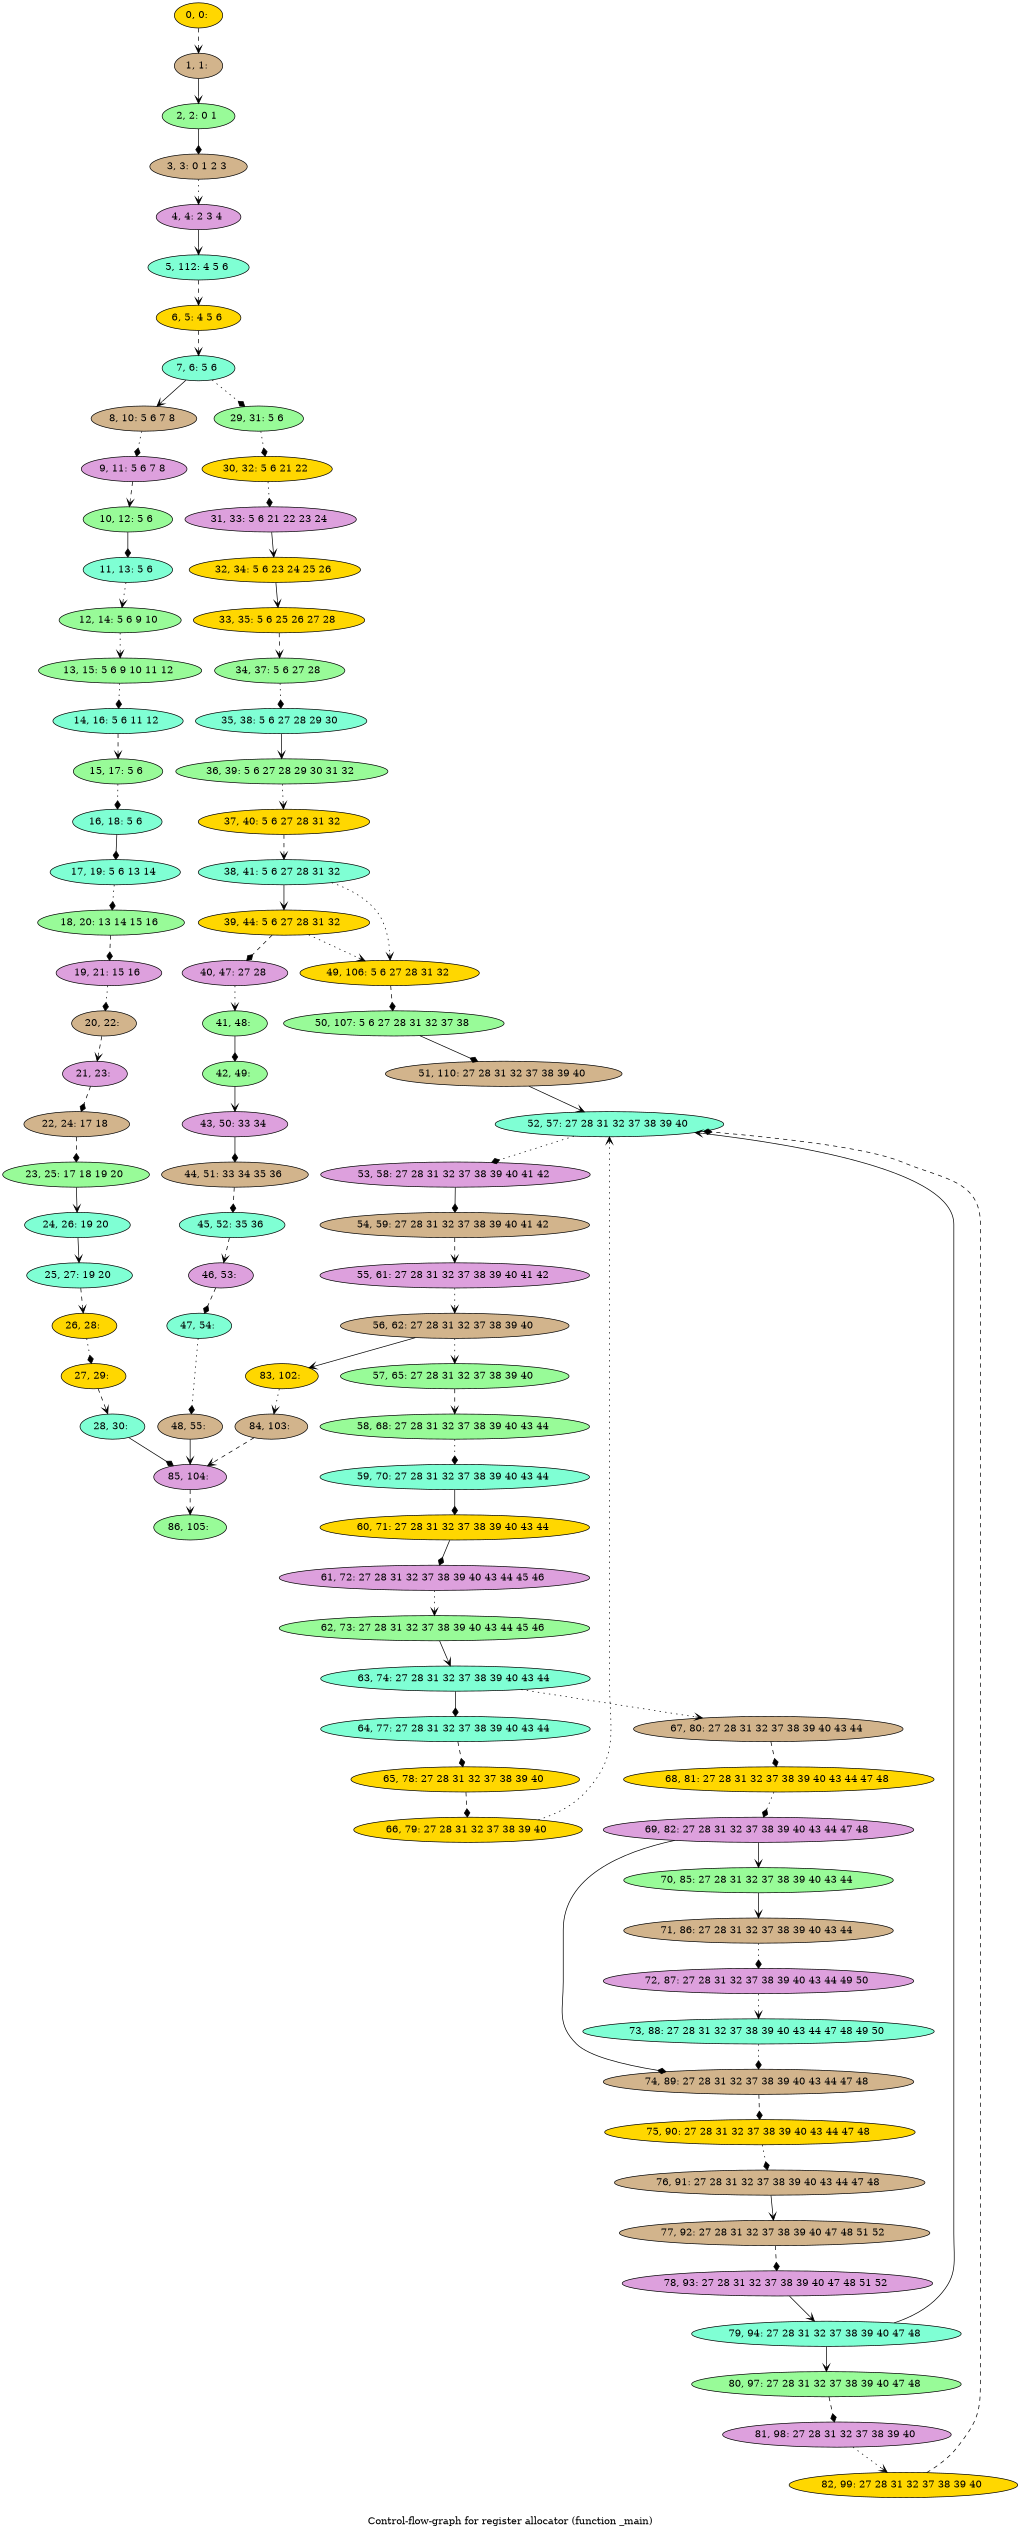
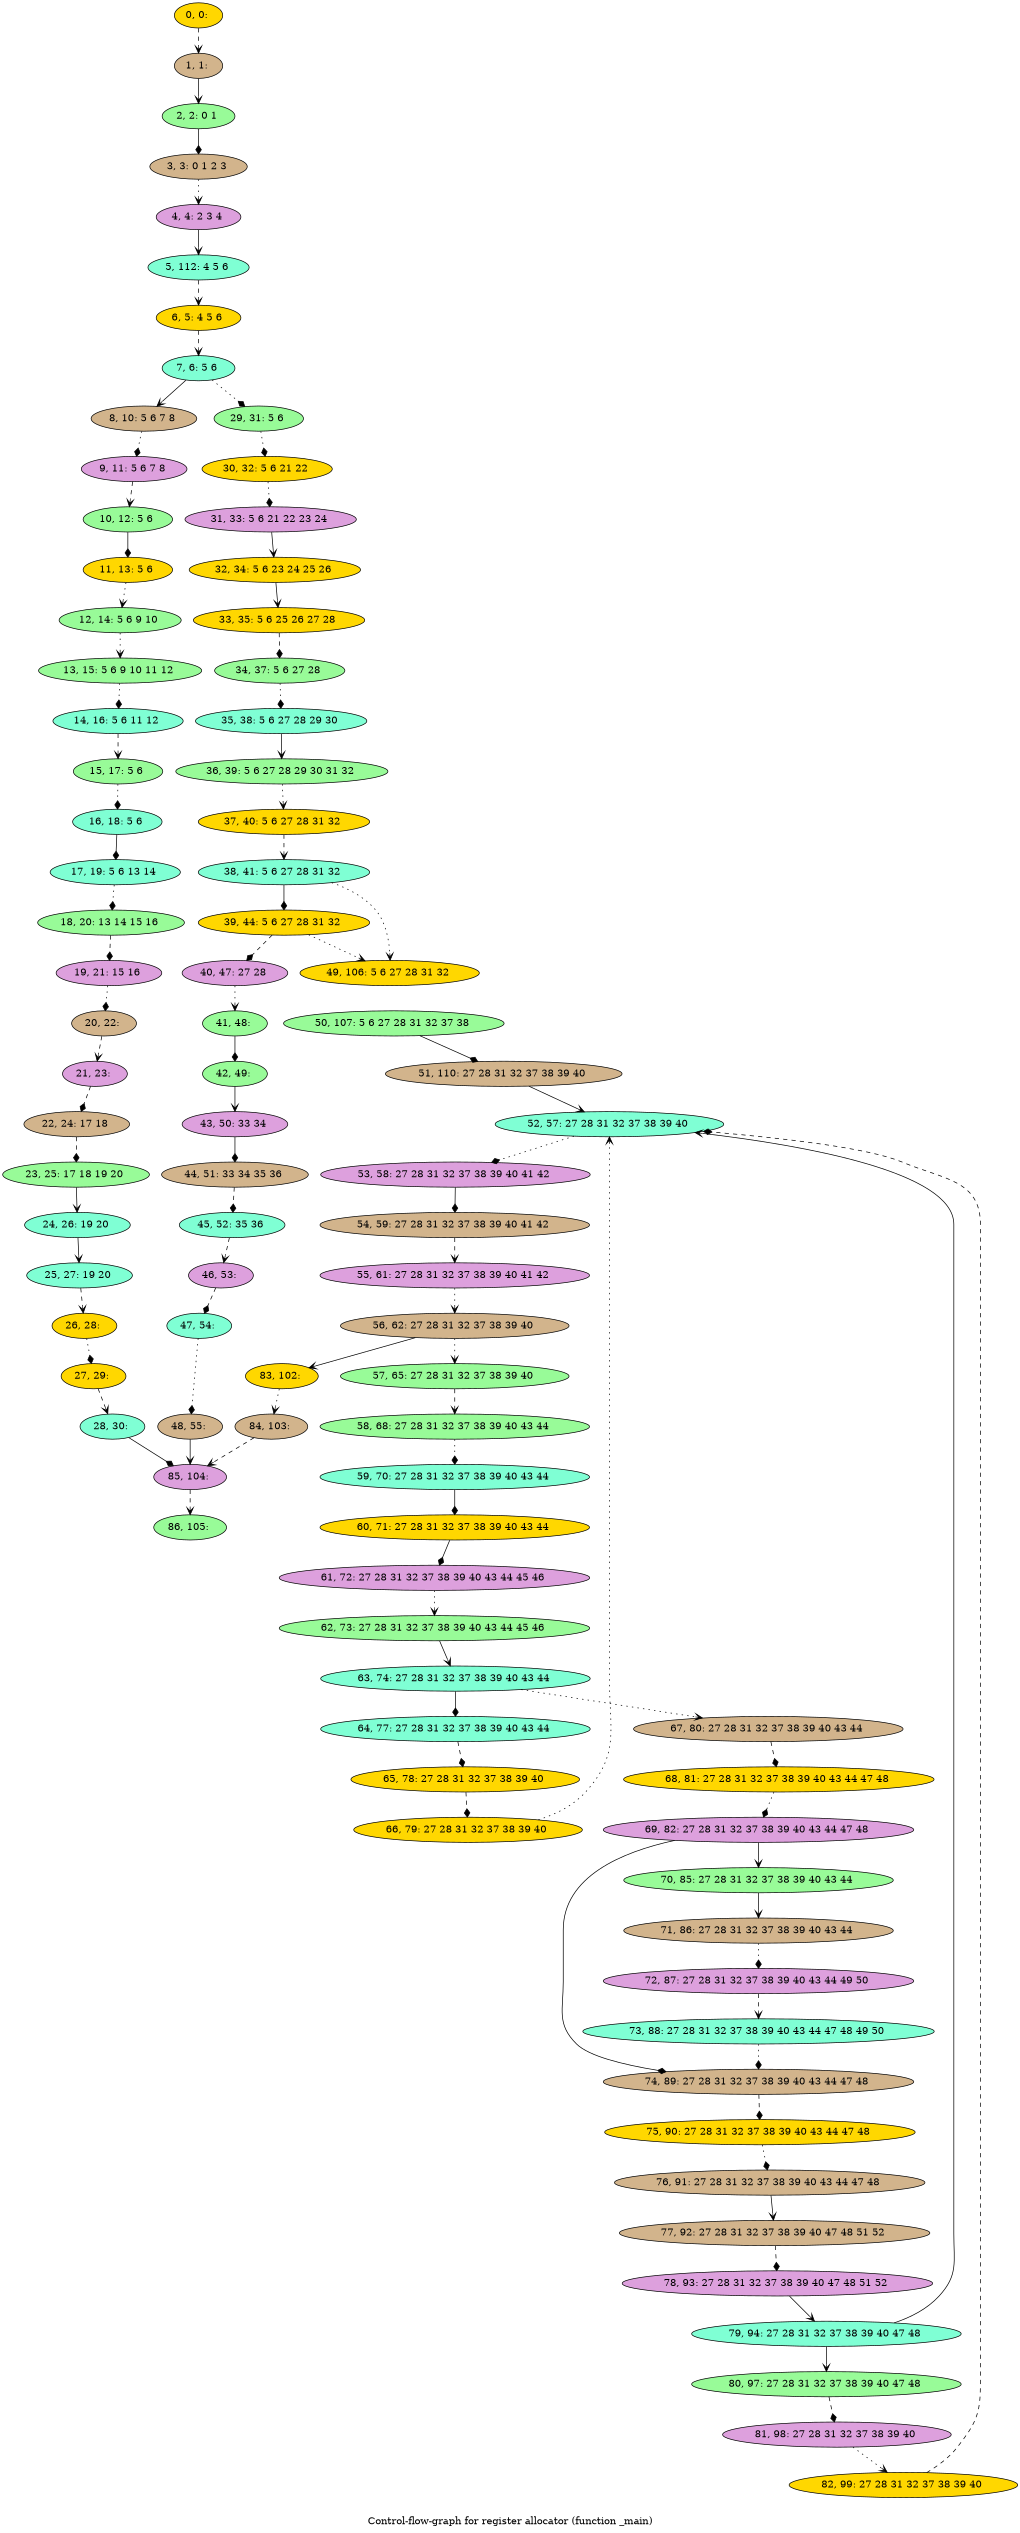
node "11, 13: 5 6": fillcolor aquamarine -> gold
edge "33, 35: 5 6 25 26 27 28" -> "34, 37: 5 6 27 28": arrowhead vee -> diamond
edge "38, 41: 5 6 27 28 31 32" -> "39, 44: 5 6 27 28 31 32": arrowhead vee -> diamond
edge "49, 106: 5 6 27 28 31 32" -> "50, 107: 5 6 27 28 31 32 37 38": removed
edge "72, 87: 27 28 31 32 37 38 39 40 43 44 49 50" -> "73, 88: 27 28 31 32 37 38 39 40 43 44 47 48 49 50": style dotted -> dashed
